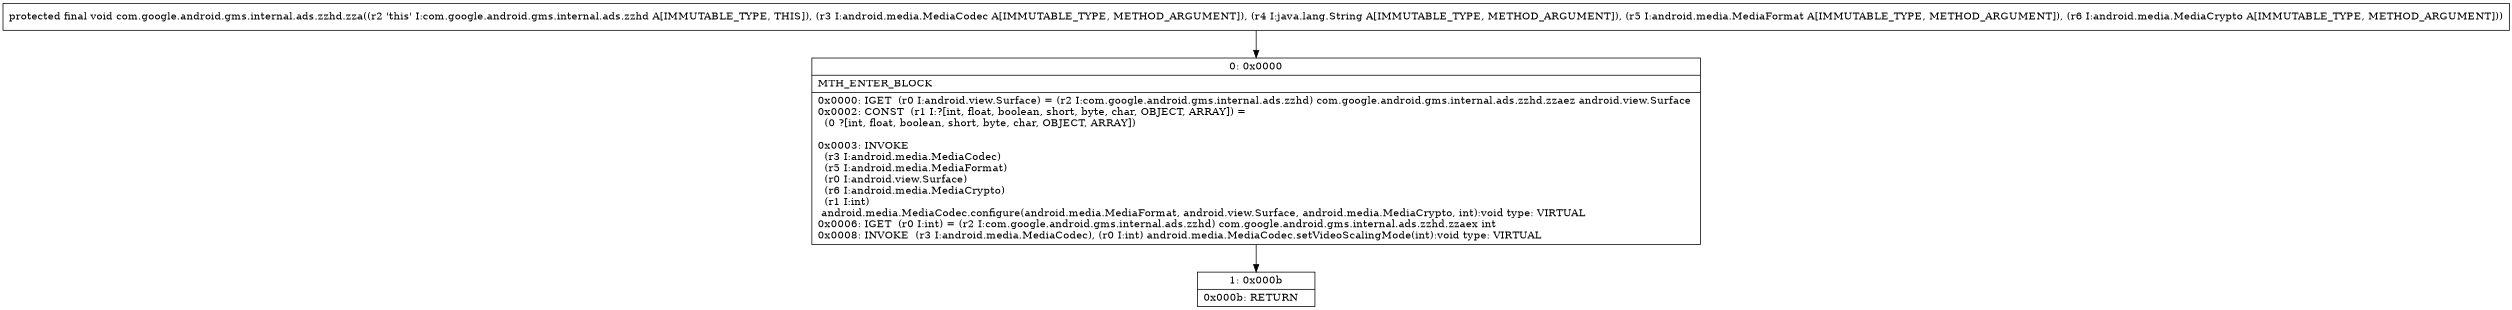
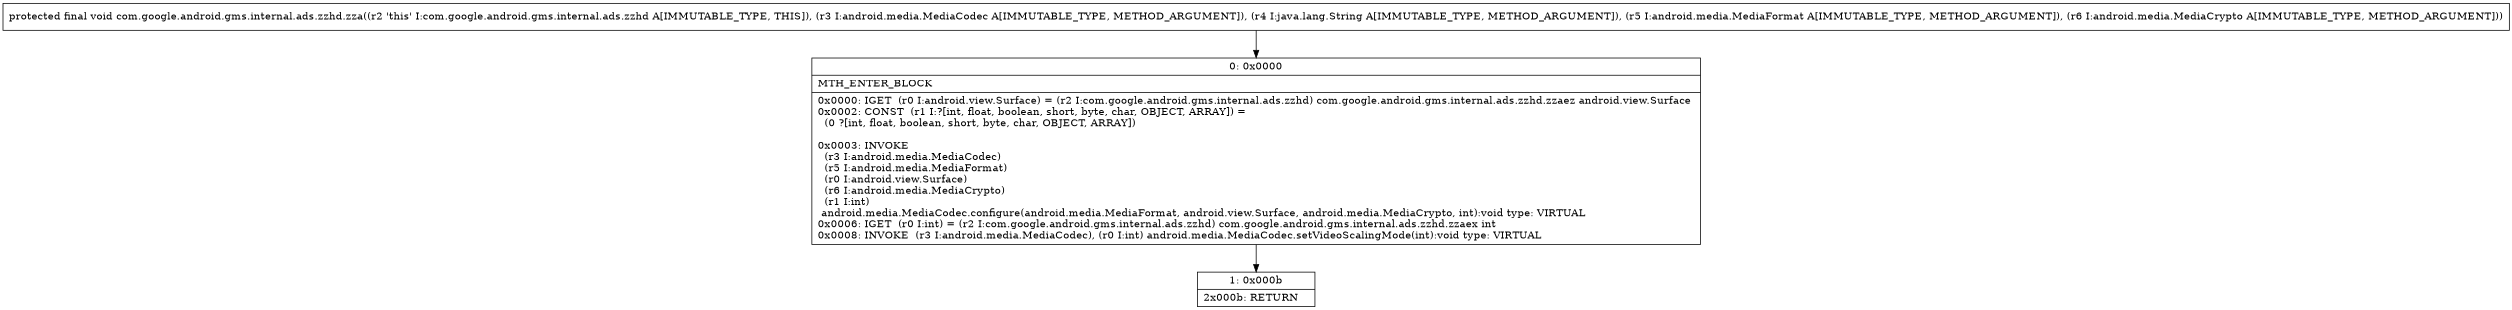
node "1: 0x000b": text "0x000b: RETURN" -> "2x000b: RETURN"
